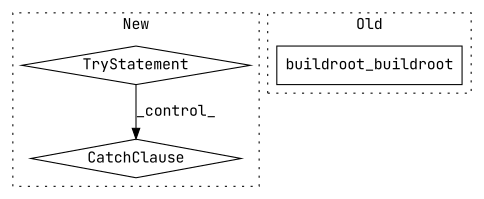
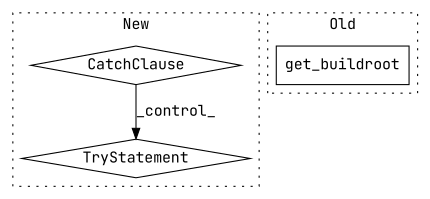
node "buildroot_buildroot": label "buildroot_buildroot" -> "get_buildroot"
edge "TryStatement" -> "CatchClause": reversed
